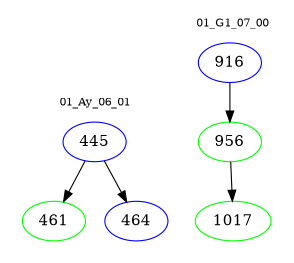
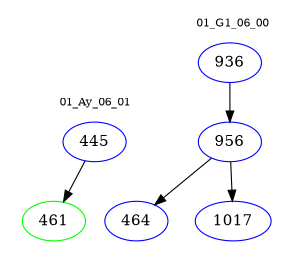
cluster "01_G1_07_00": label "01_G1_07_00" -> "01_G1_06_00"
node "916": label "916" -> "936"
node "956": color green -> blue
edge "445" -> "464": now "956" -> "464"
node "1017": color green -> blue
